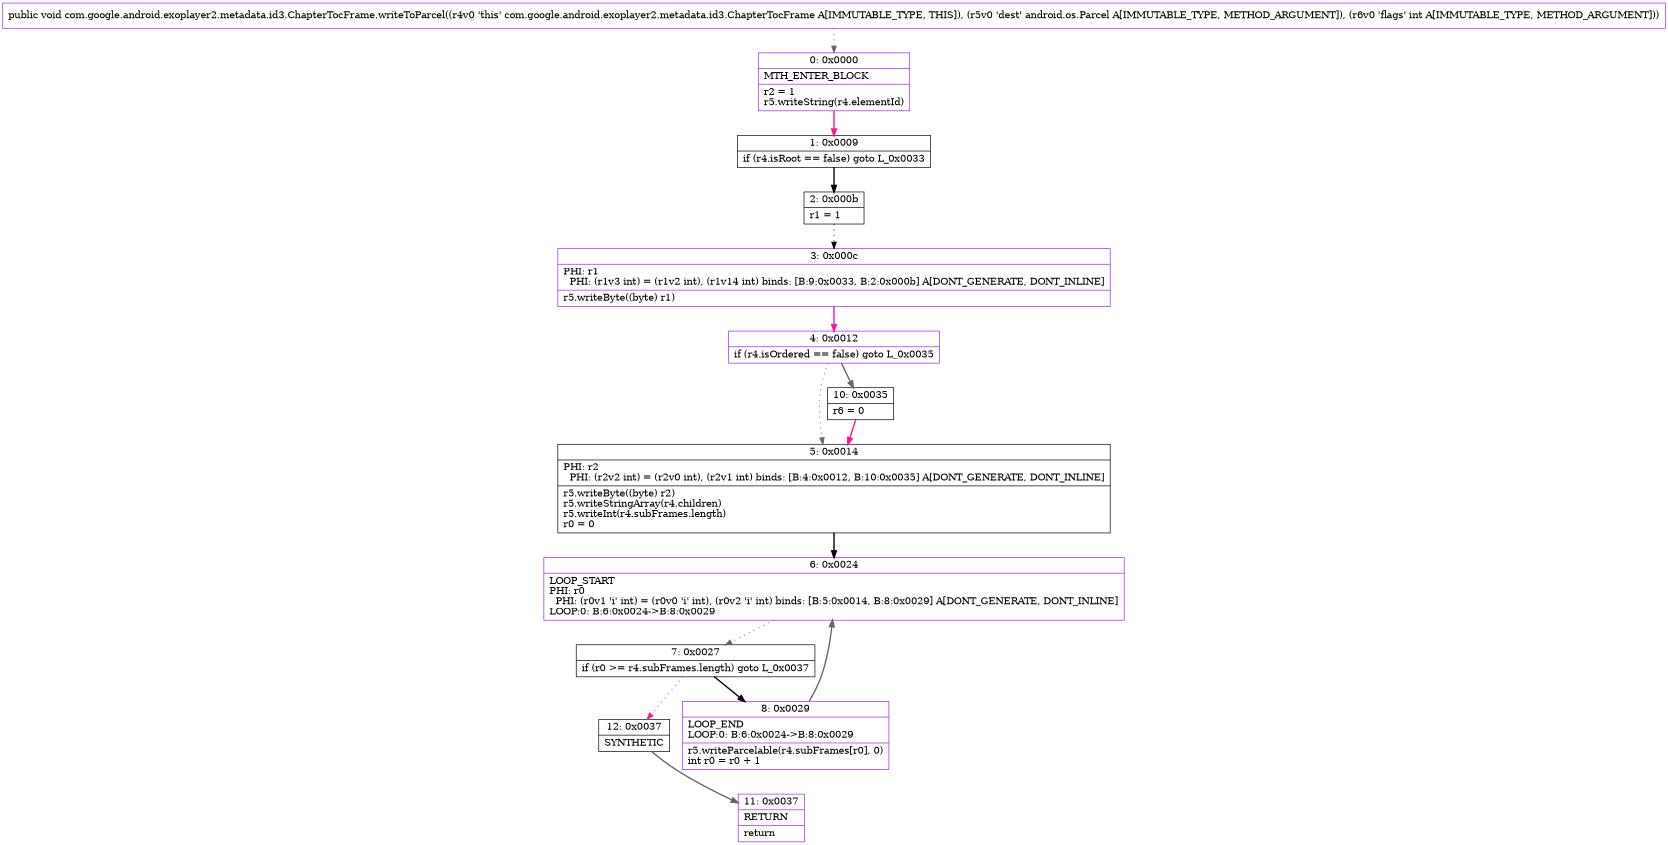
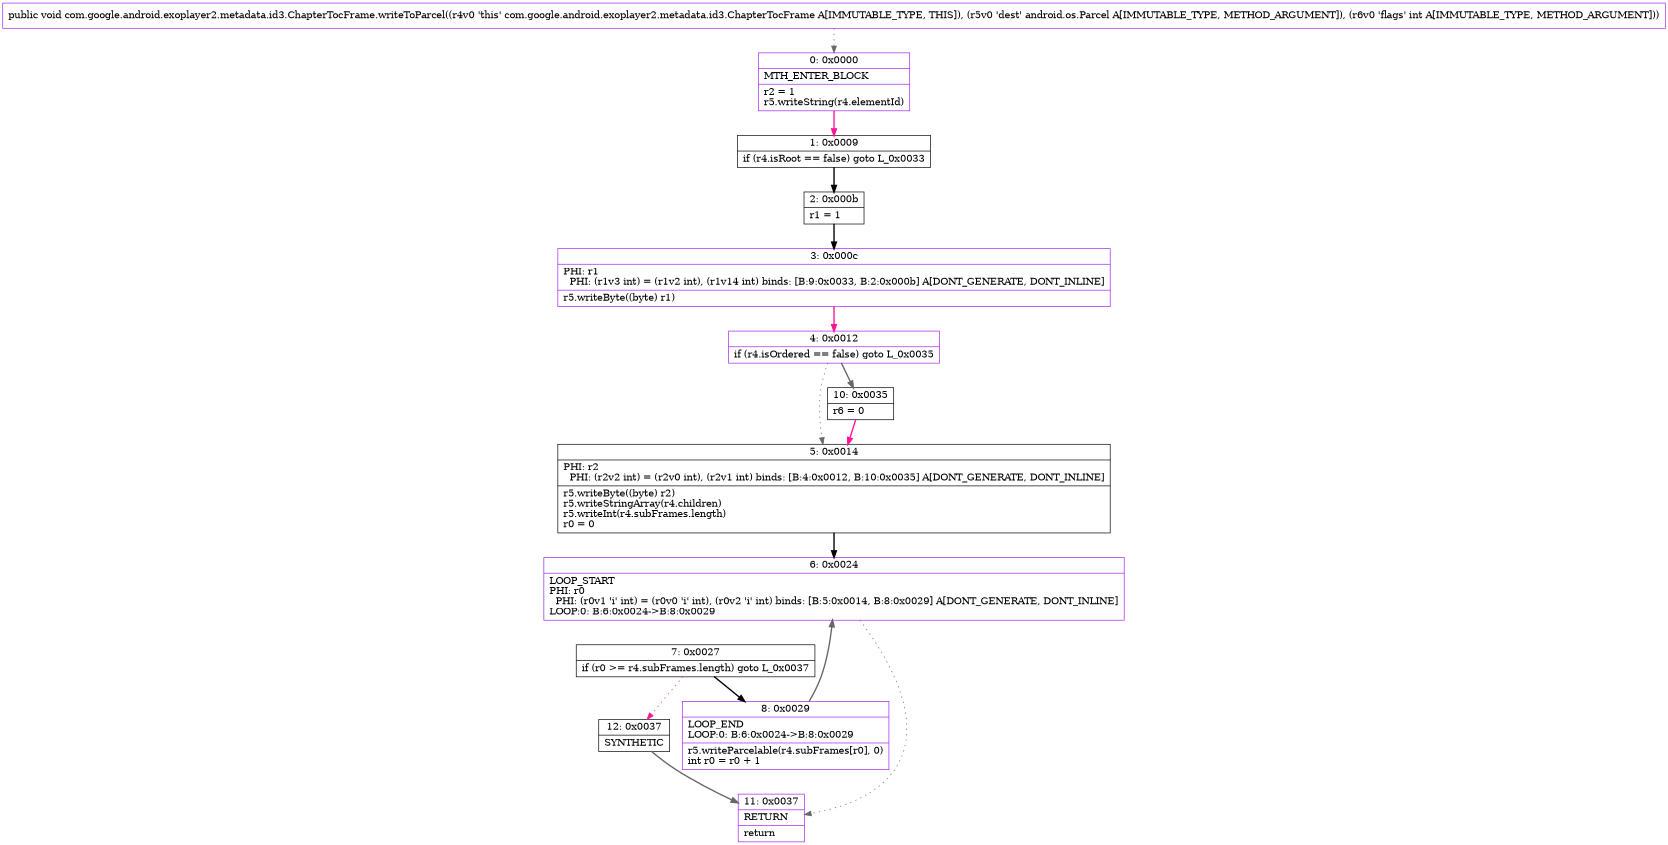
edge "2: 0x000b" -> "3: 0x000c": style dotted -> bold
edge "6: 0x0024" -> "7: 0x0027": now "6: 0x0024" -> "11: 0x0037"
